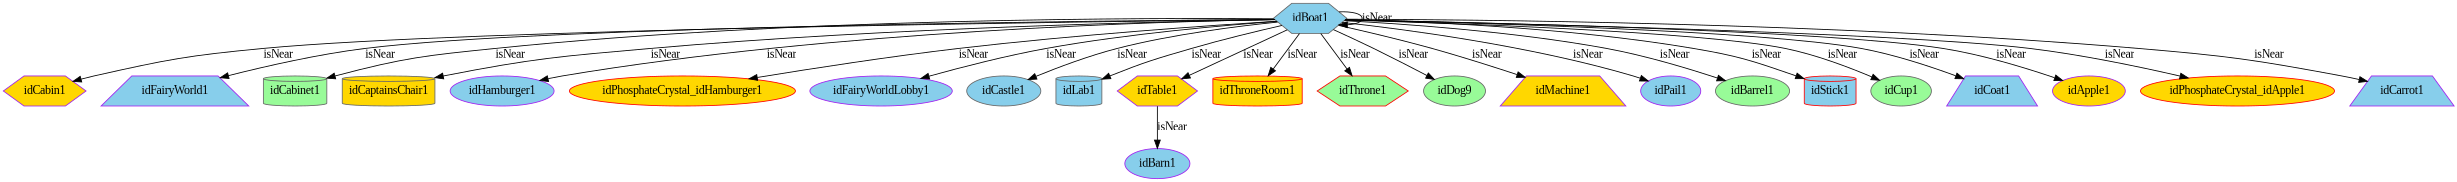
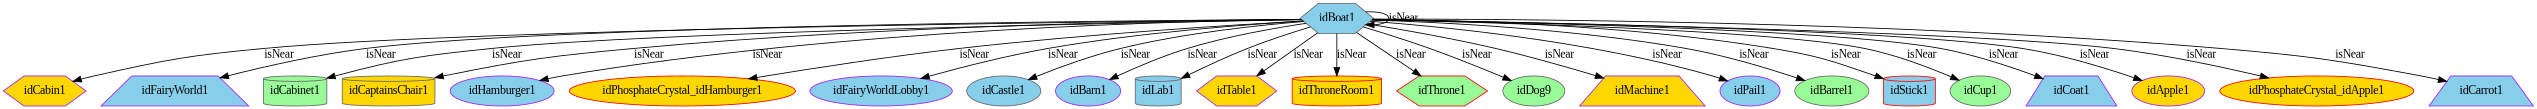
edge "idTable1" -> "idBarn1": now "idBoat1" -> "idBarn1"
